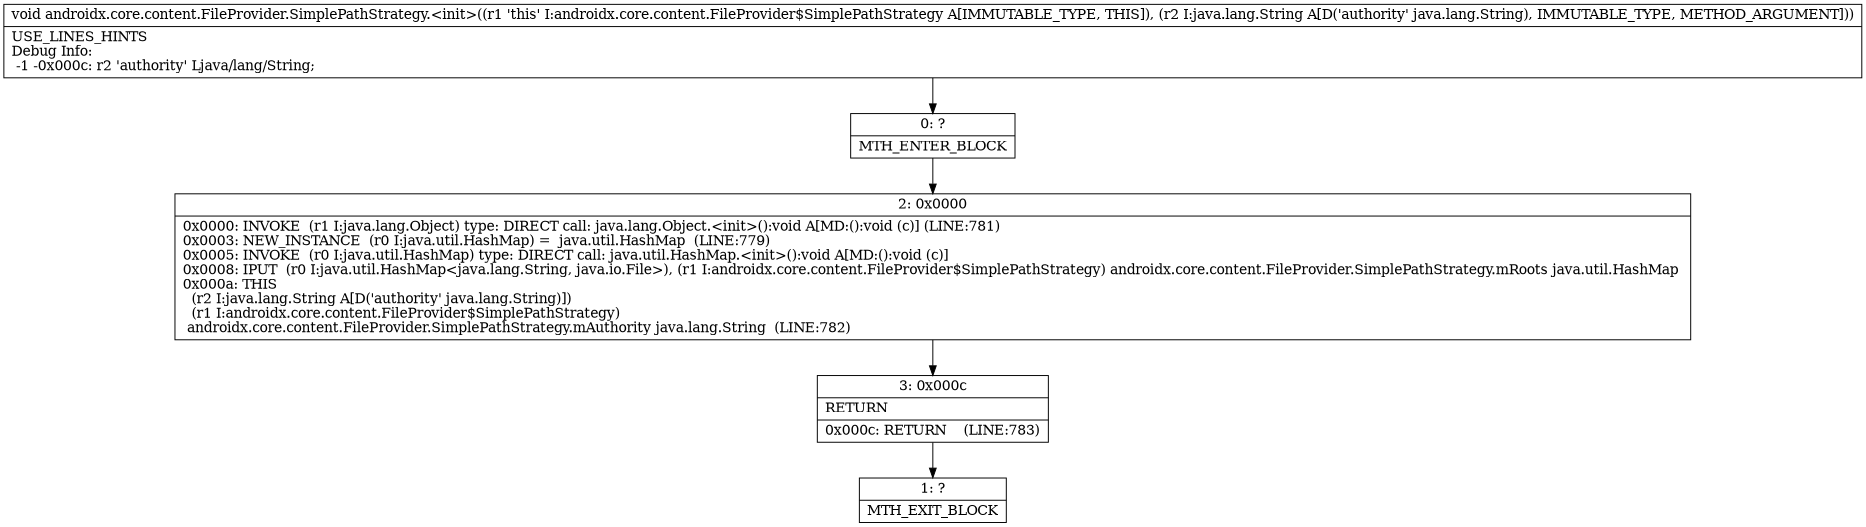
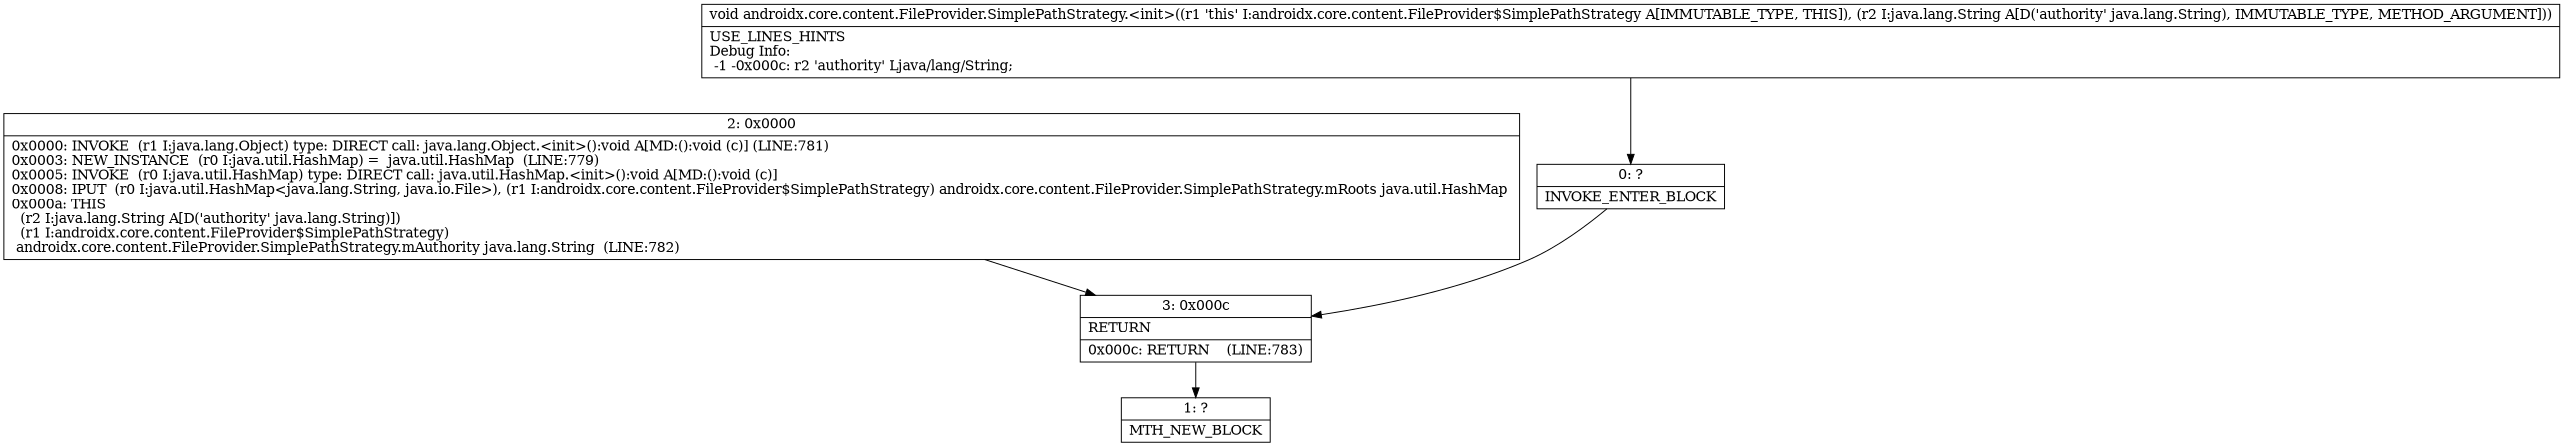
node "0: ?": text "MTH_ENTER_BLOCK" -> "INVOKE_ENTER_BLOCK"
edge "0: ?" -> "2: 0x0000": now "0: ?" -> "3: 0x000c"
node "1: ?": text "MTH_EXIT_BLOCK" -> "MTH_NEW_BLOCK"
